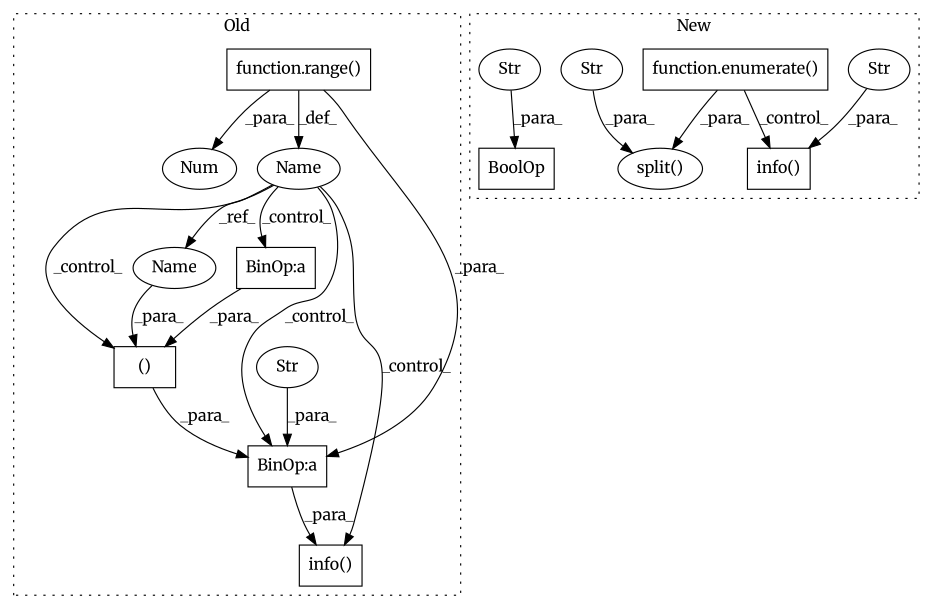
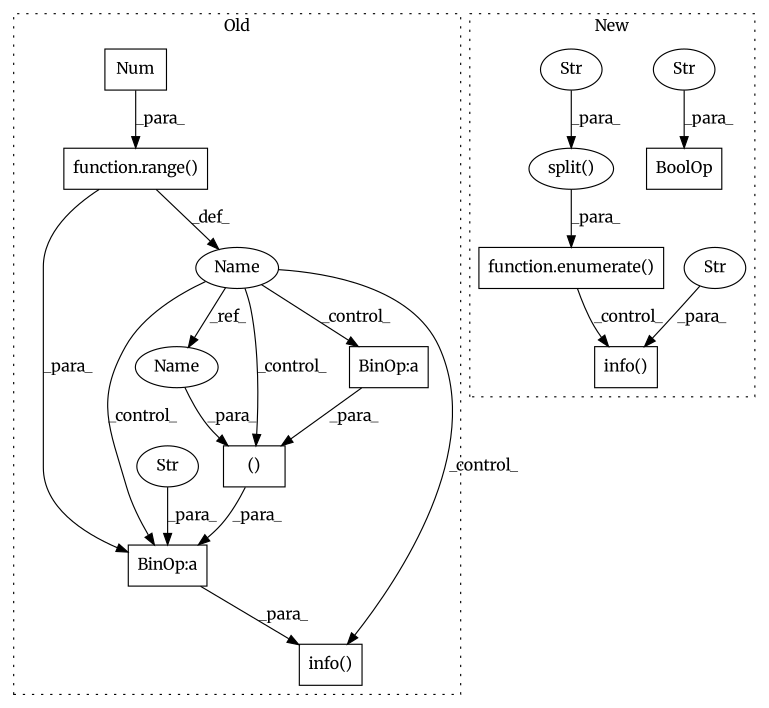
edge "function.range()" -> "Num": reversed
edge "function.enumerate()" -> "split()": reversed
node "Num": shape ellipse -> box
